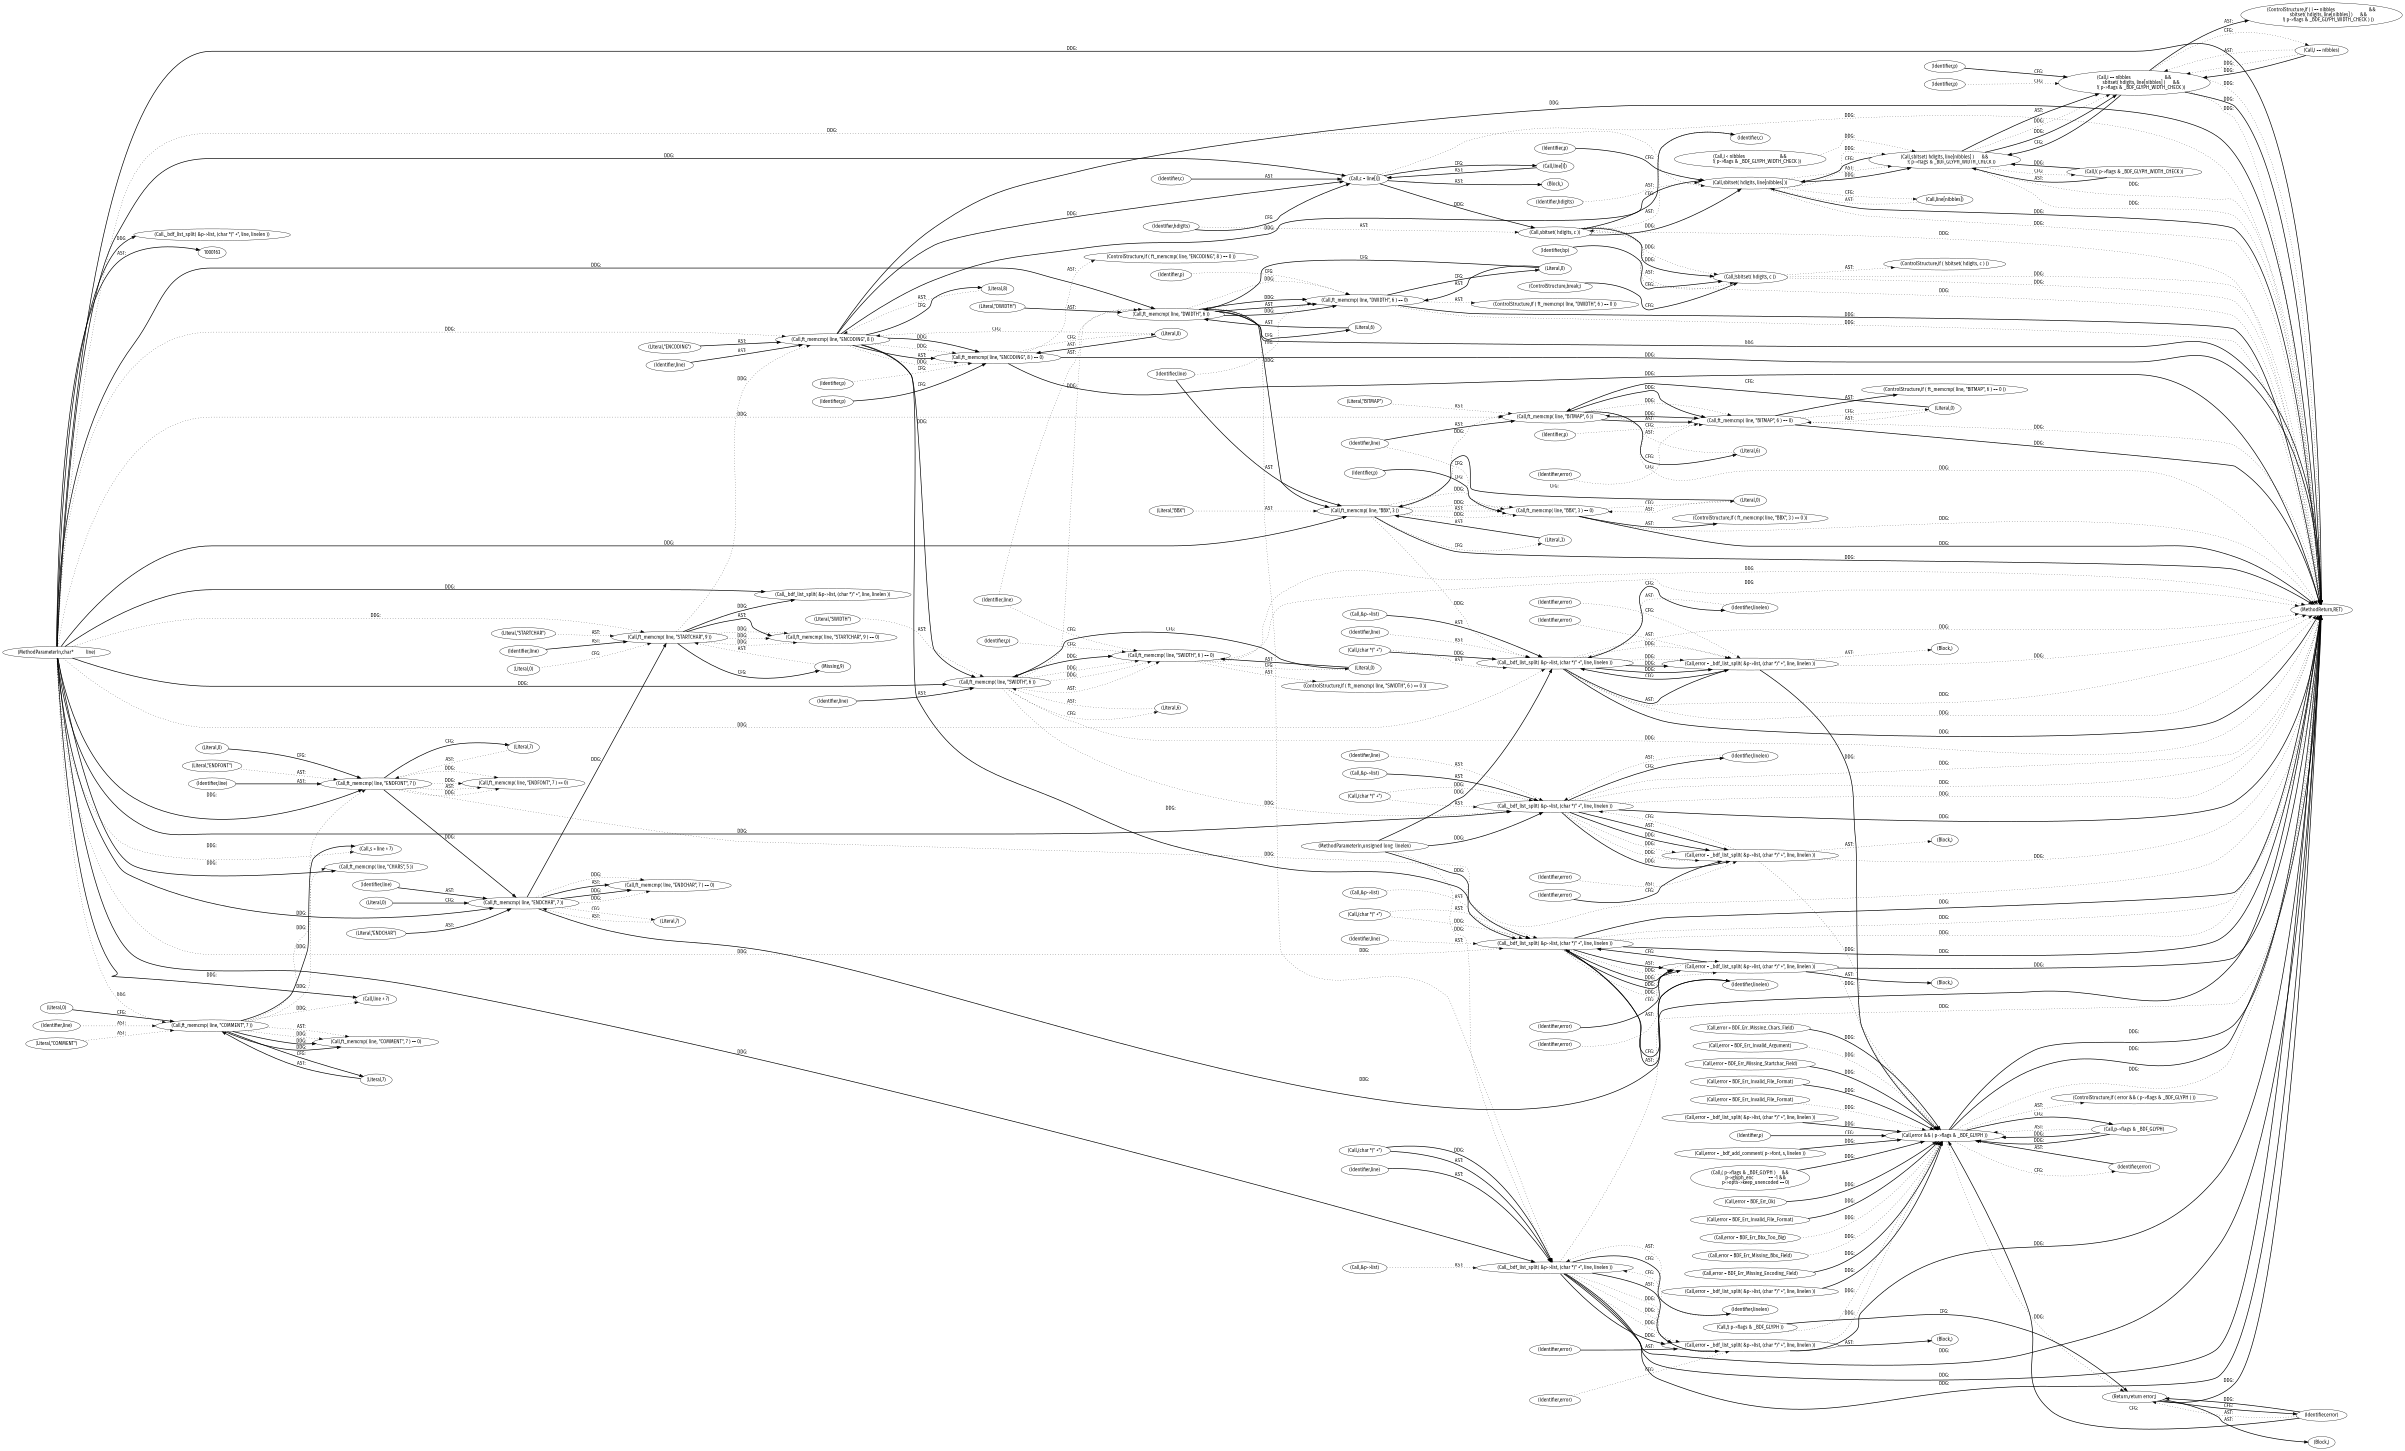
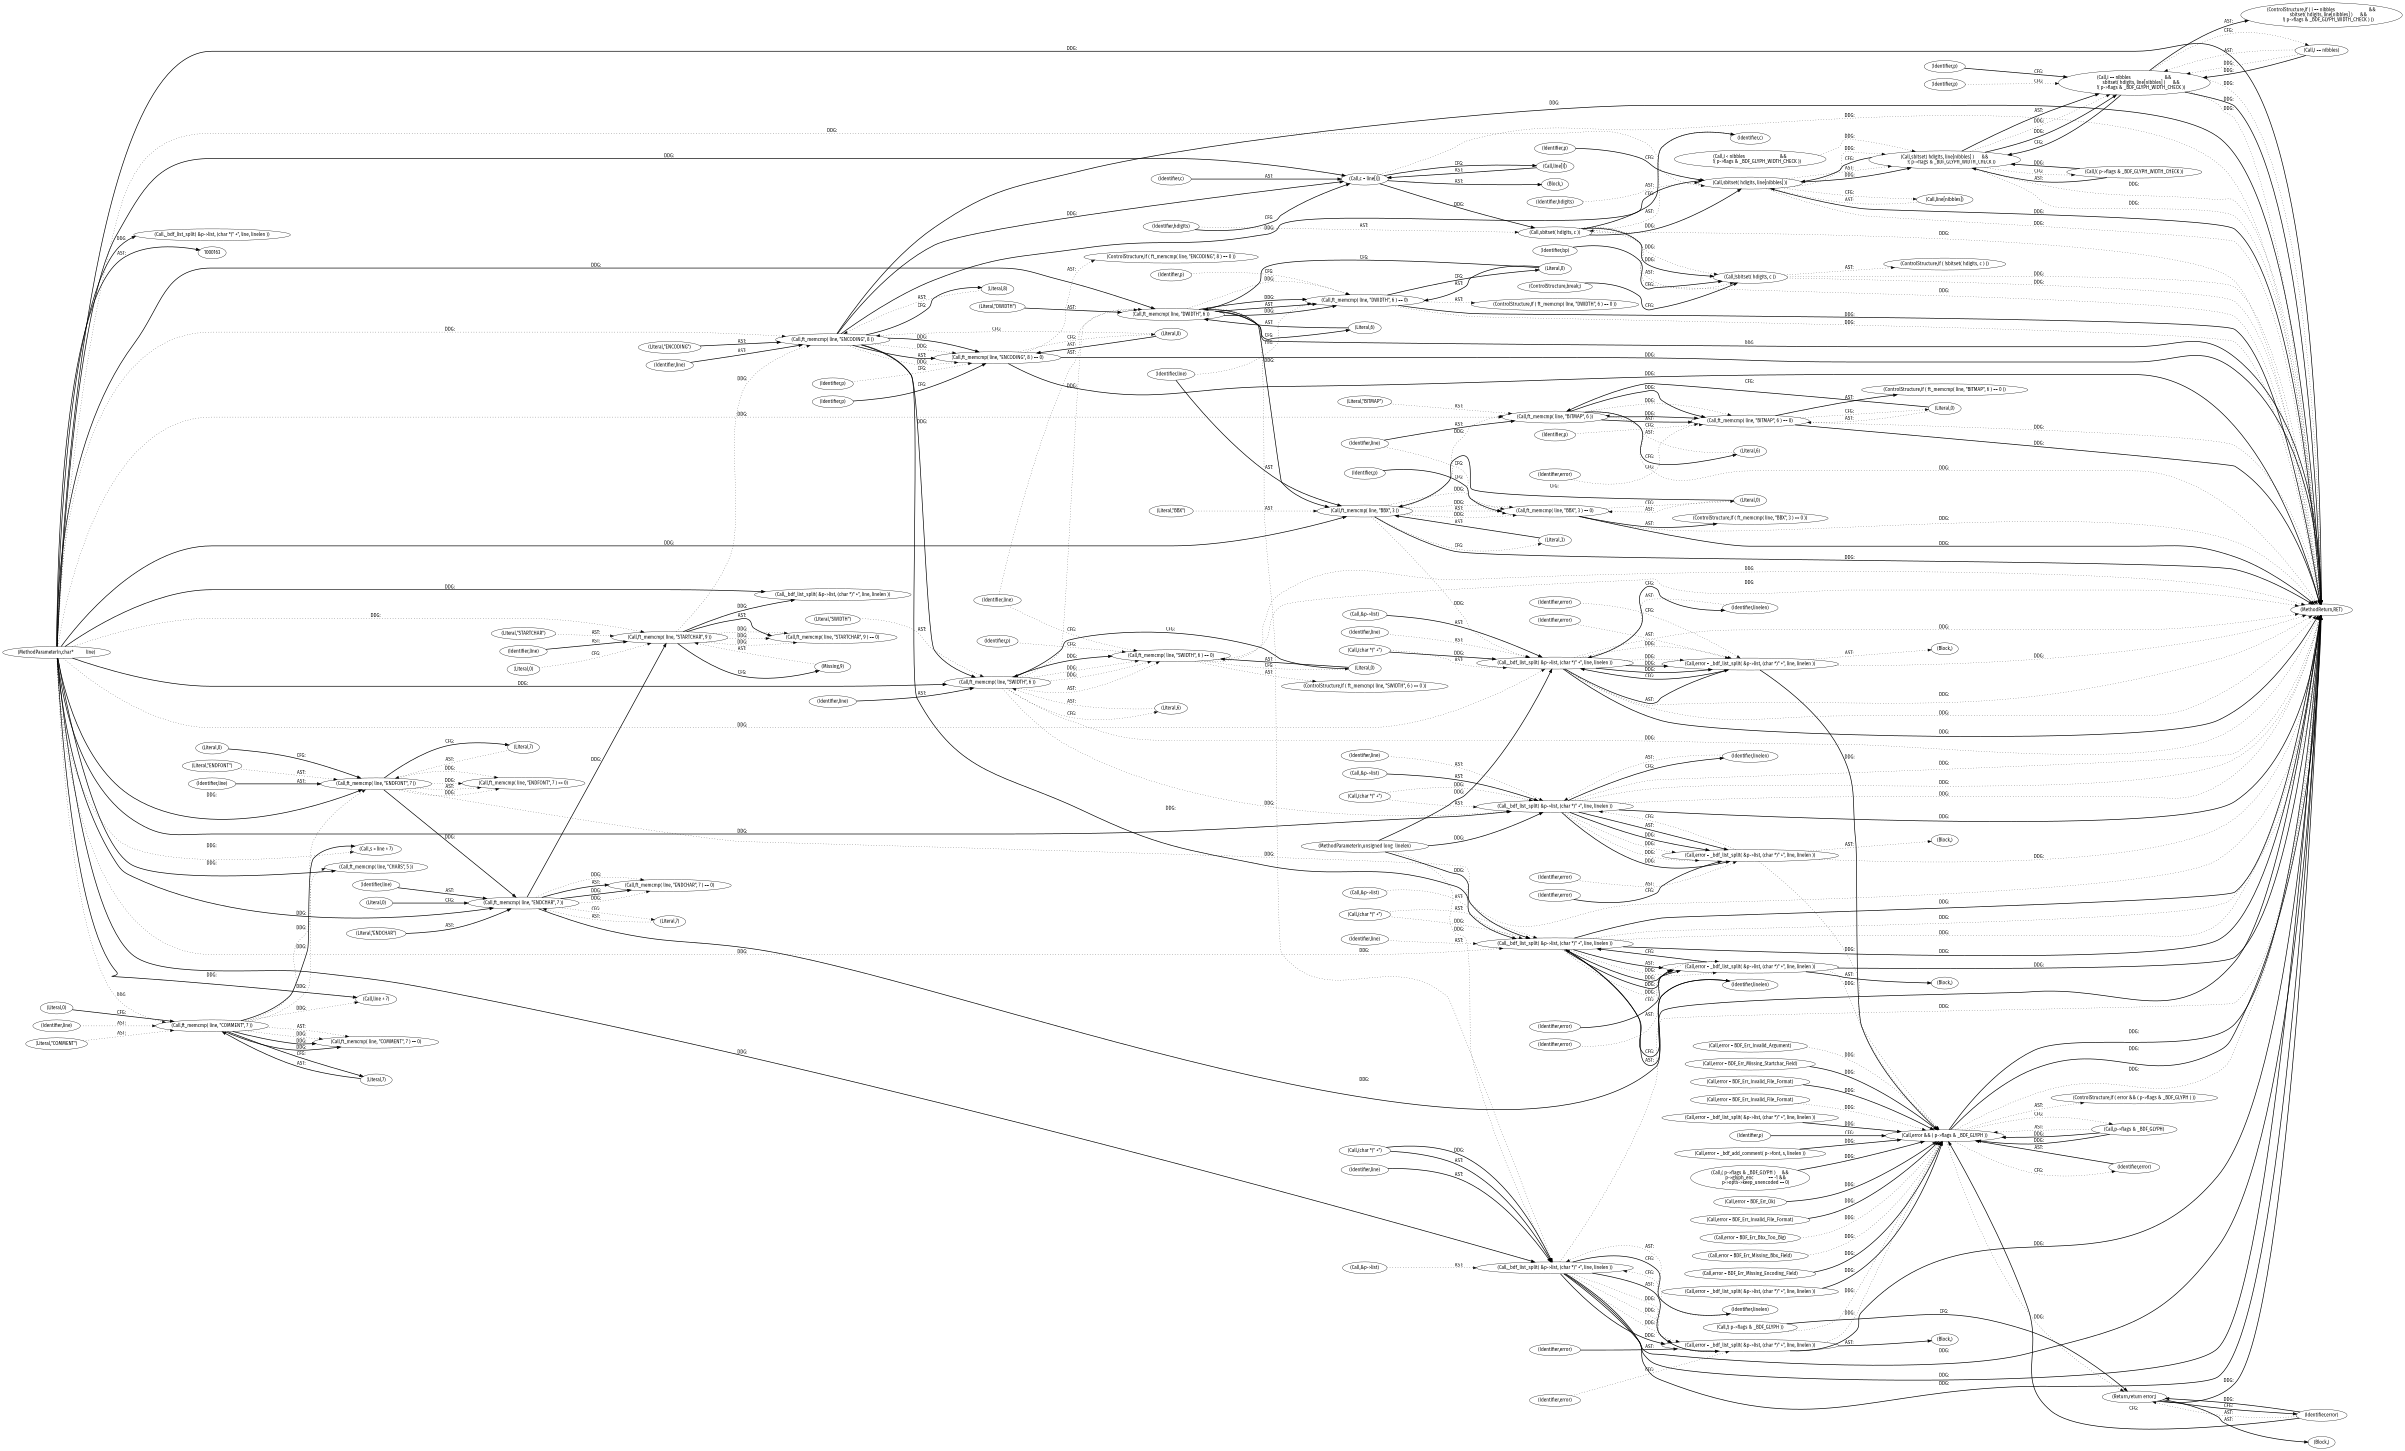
node "(Call,error = BDF_Err_Missing_Chars_Field)": removed
edge "(Call,error && ( p->flags & _BDF_GLYPH ))" -> "(Call,p->flags & _BDF_GLYPH)": style bold -> dotted
